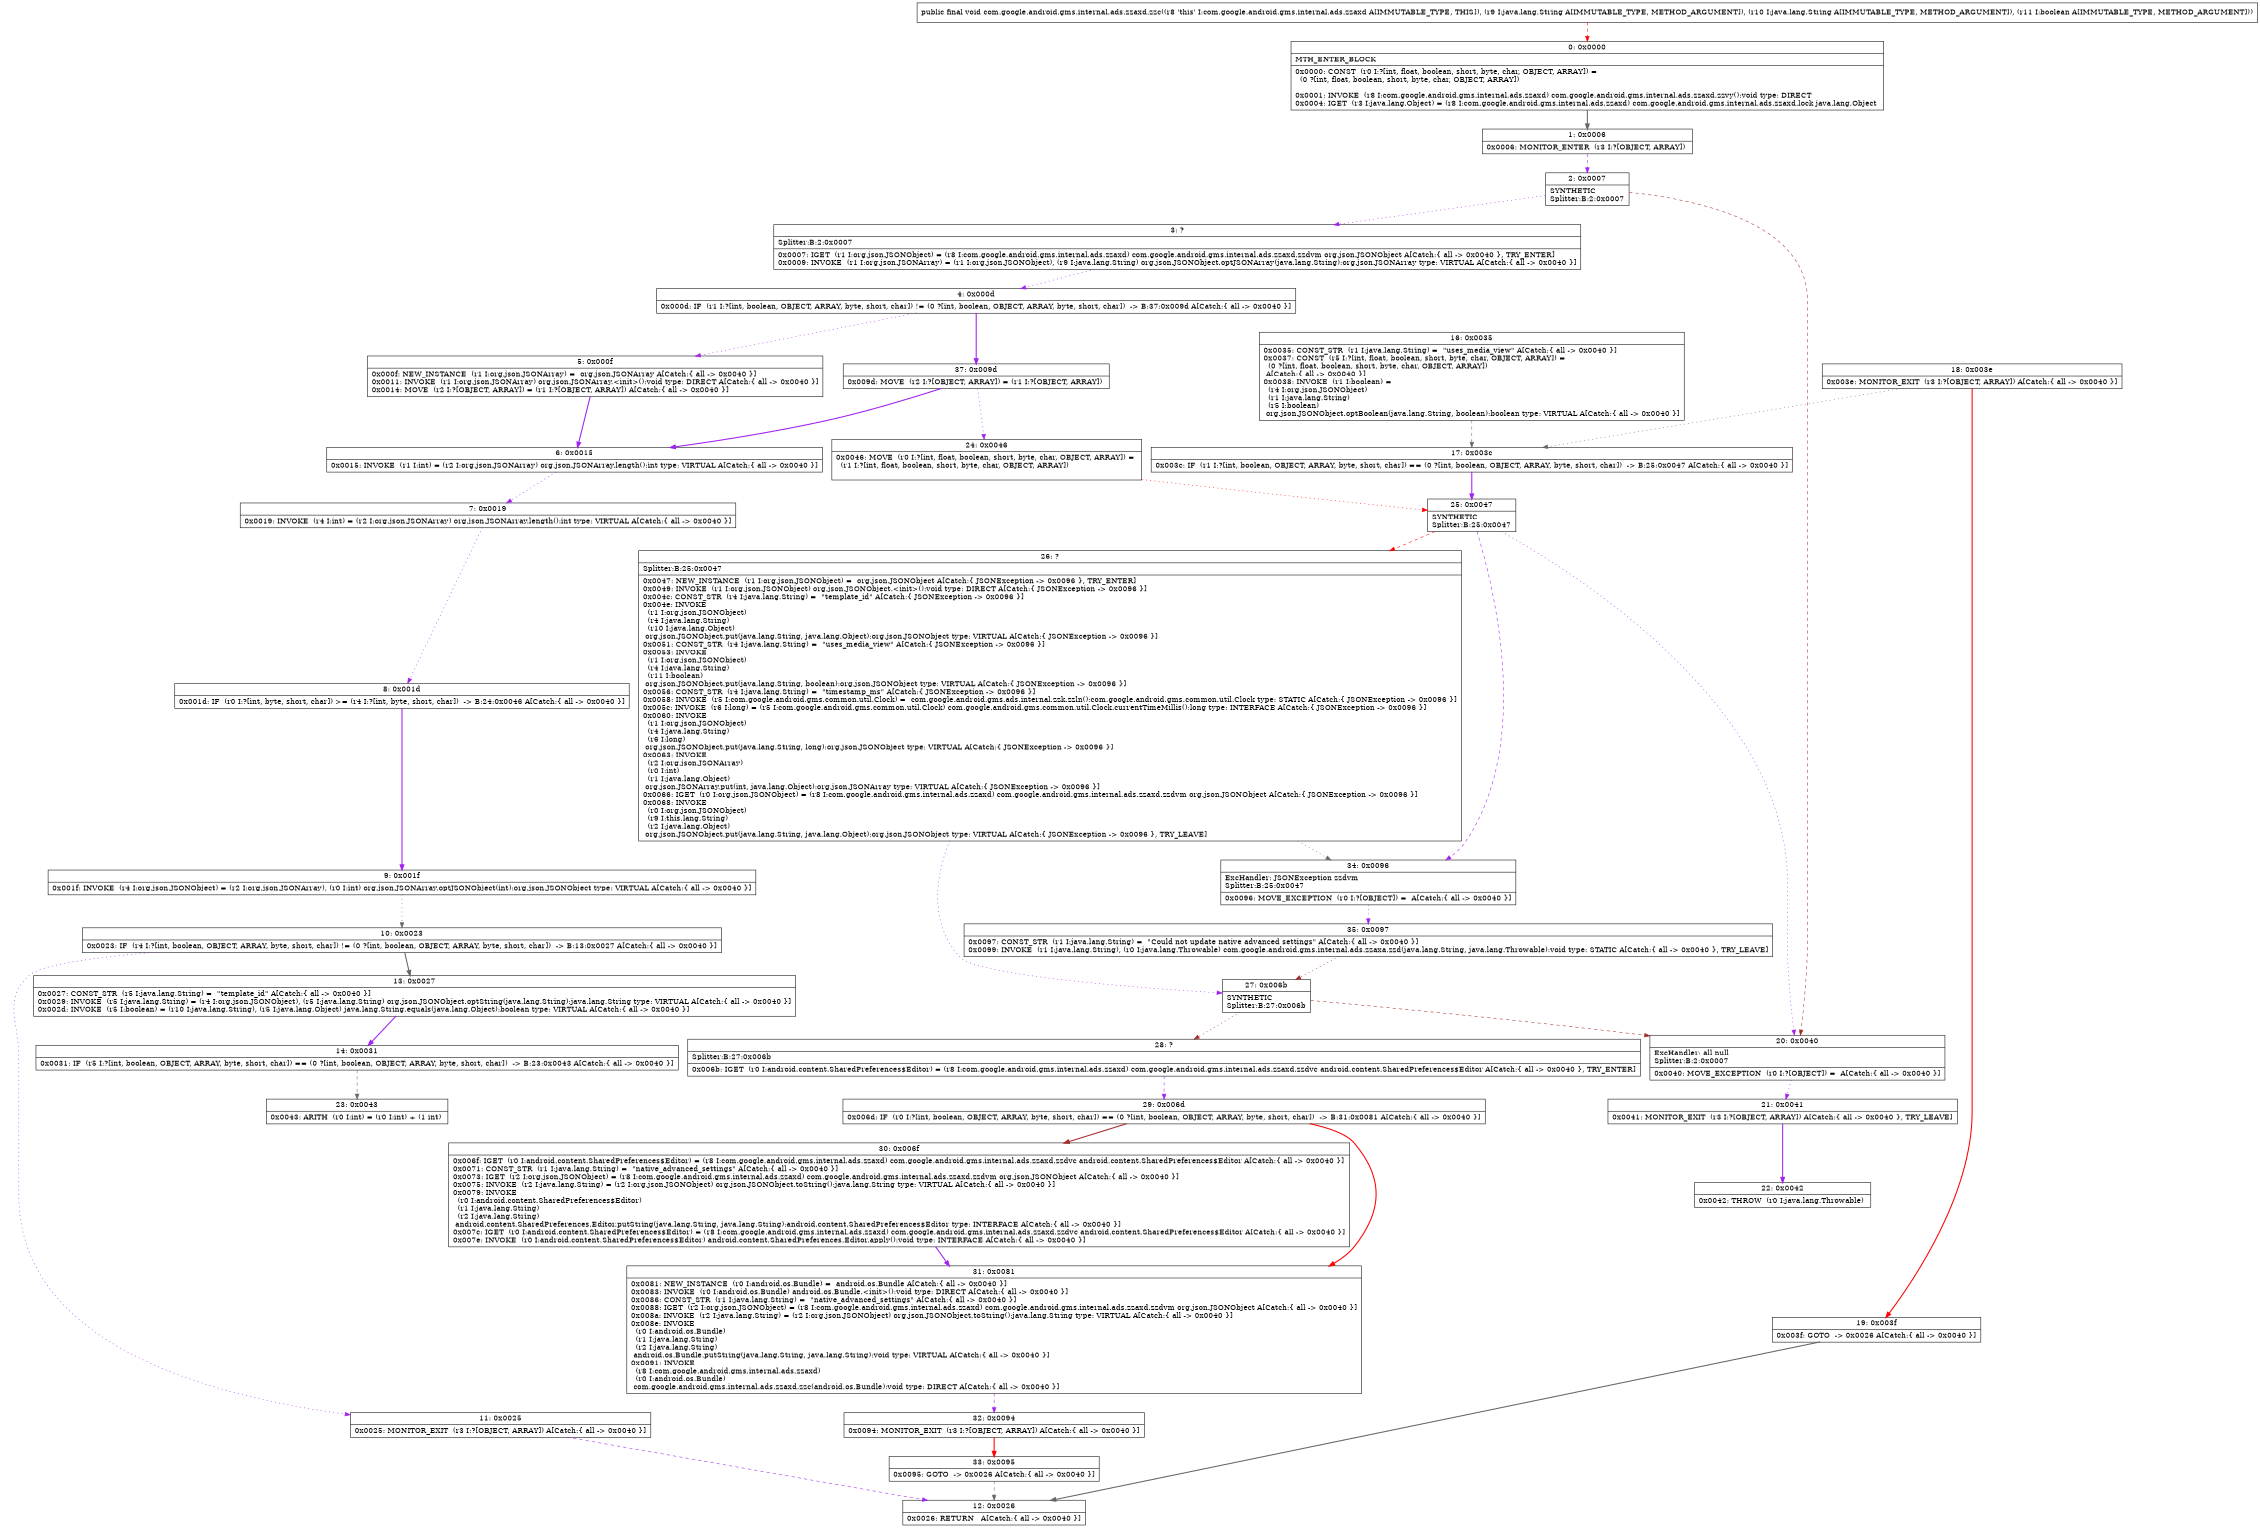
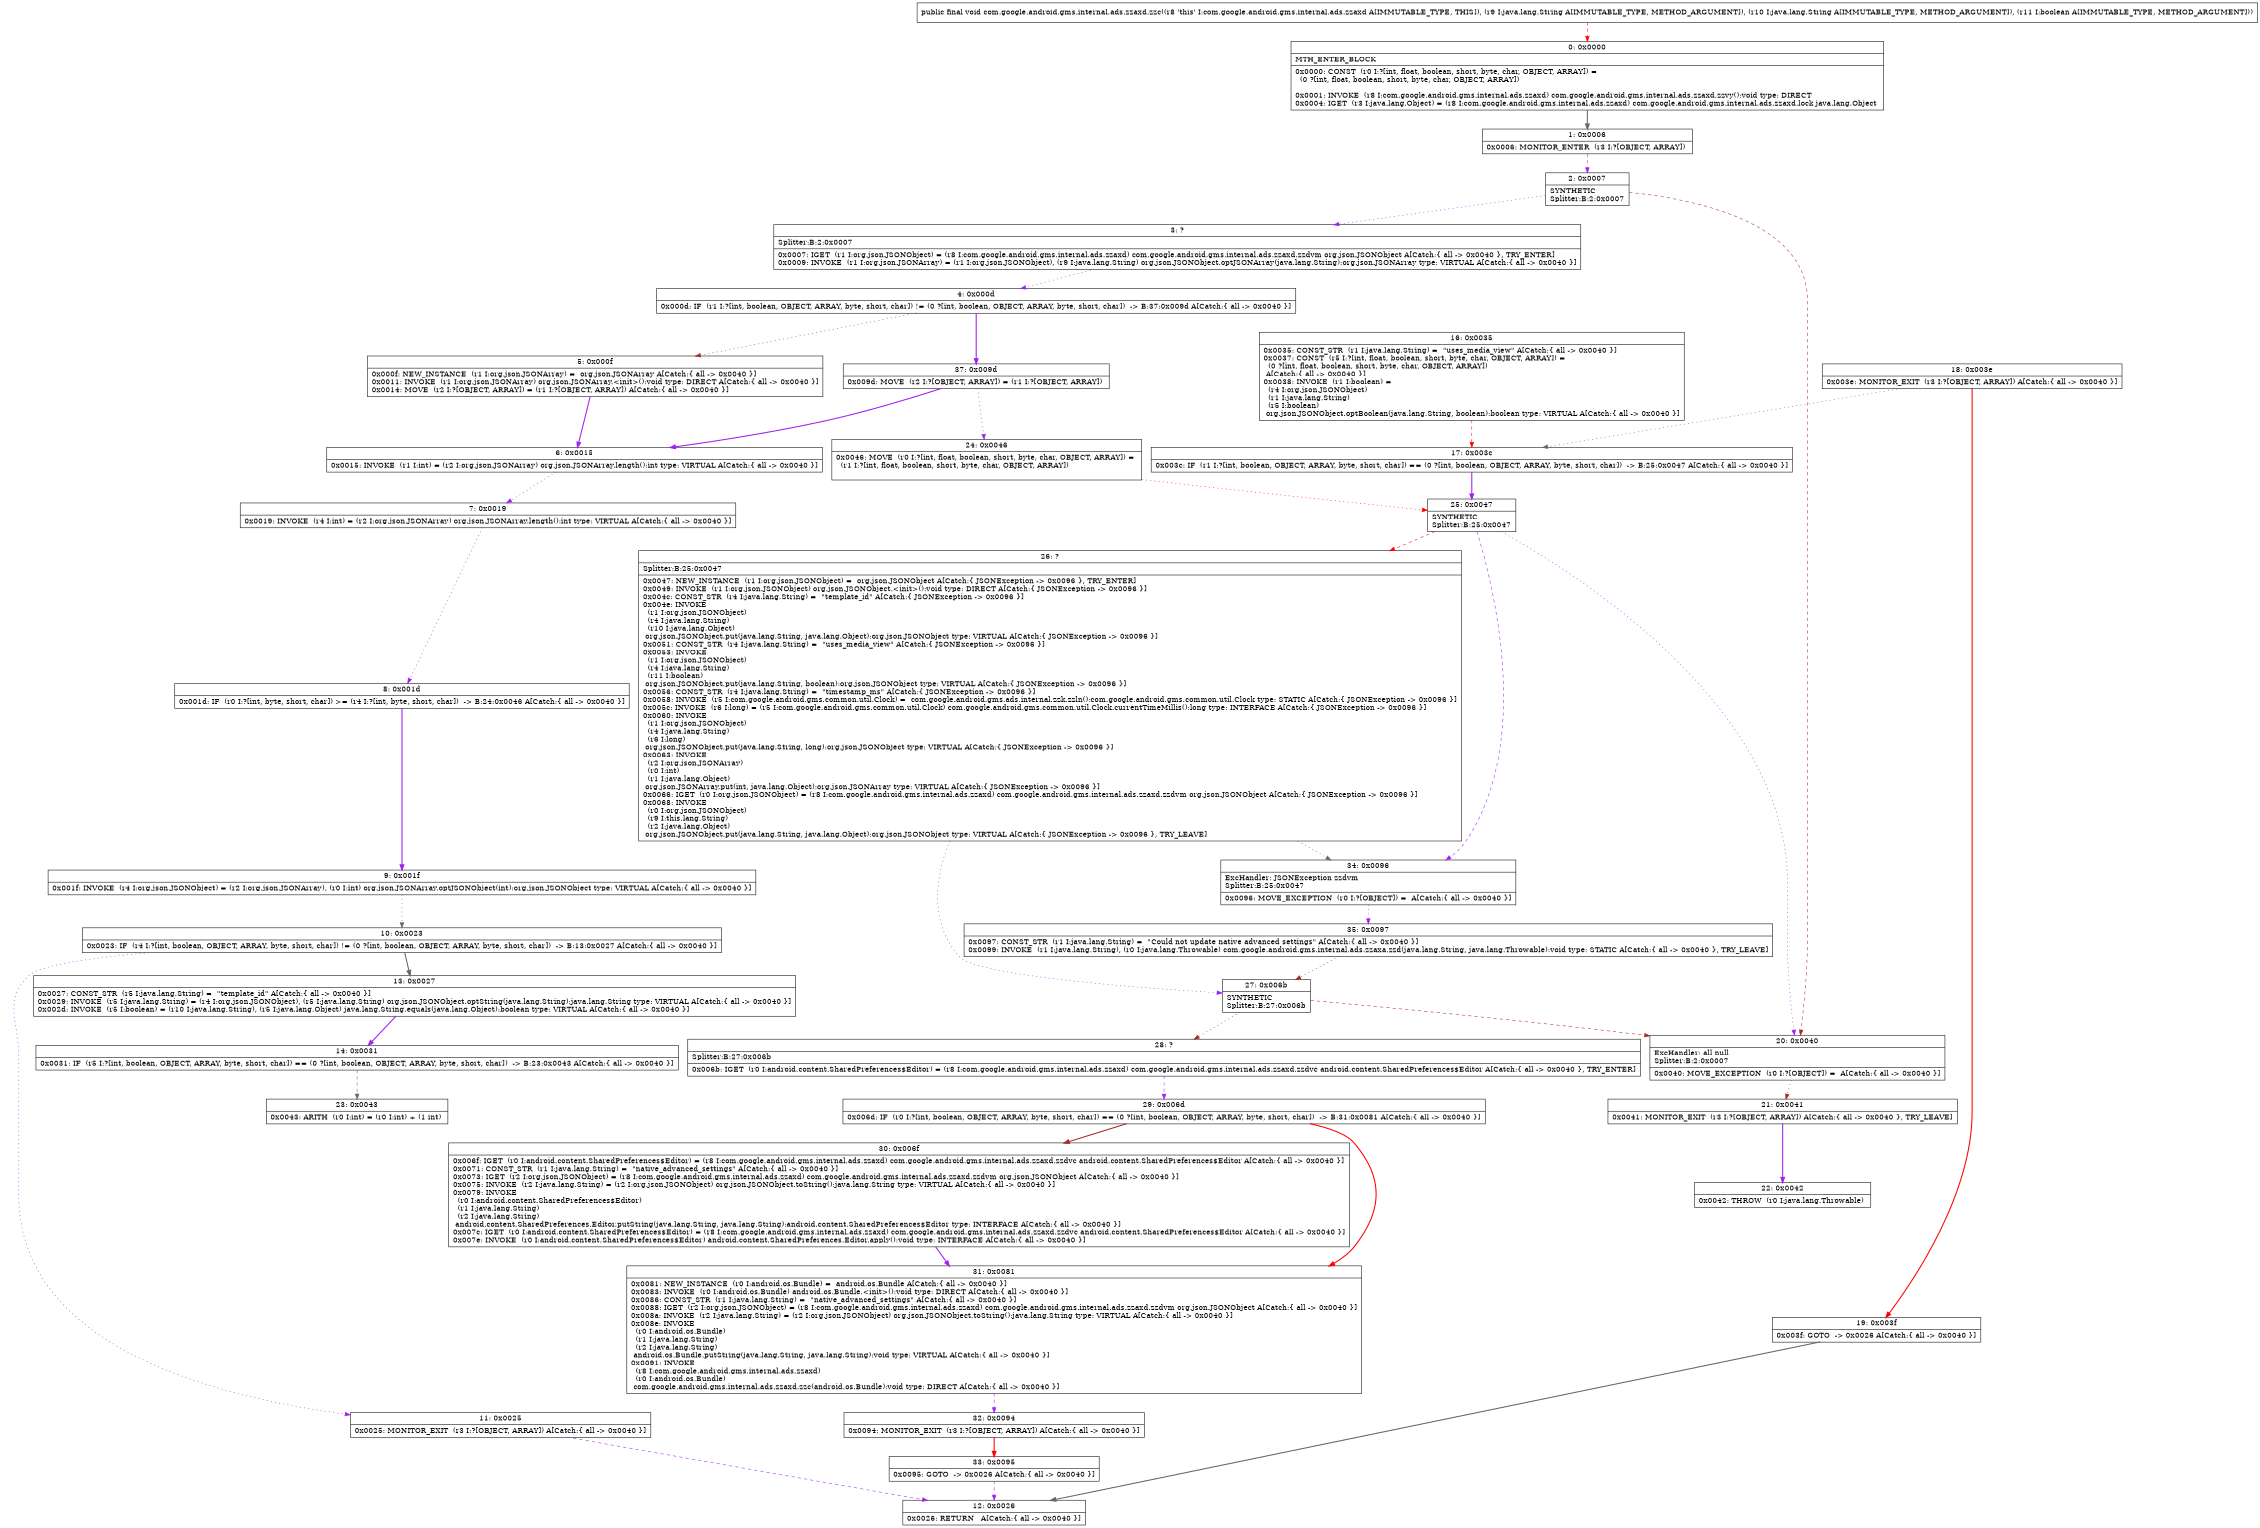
edge "4: 0x000d" -> "5: 0x000f": color purple -> brown
edge "16: 0x0035" -> "17: 0x003c": color gray40 -> red
edge "20: 0x0040" -> "21: 0x0041": color purple -> brown
edge "33: 0x0095" -> "12: 0x0026": color gray40 -> purple
